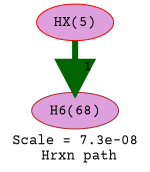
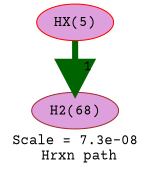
node "H6(68)": label "H6(68)" -> "H2(68)"
